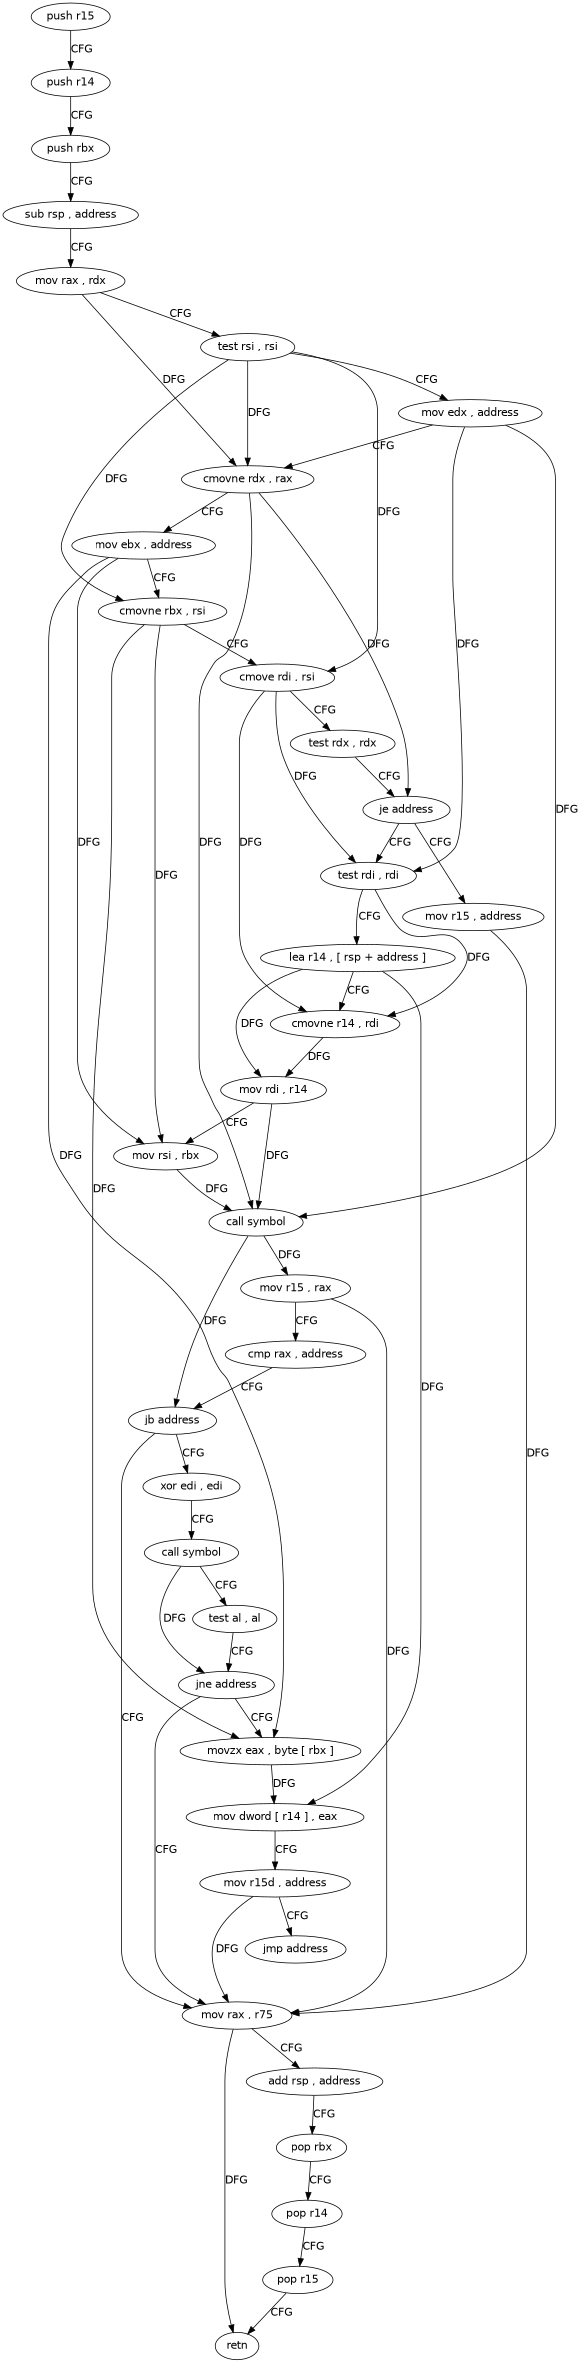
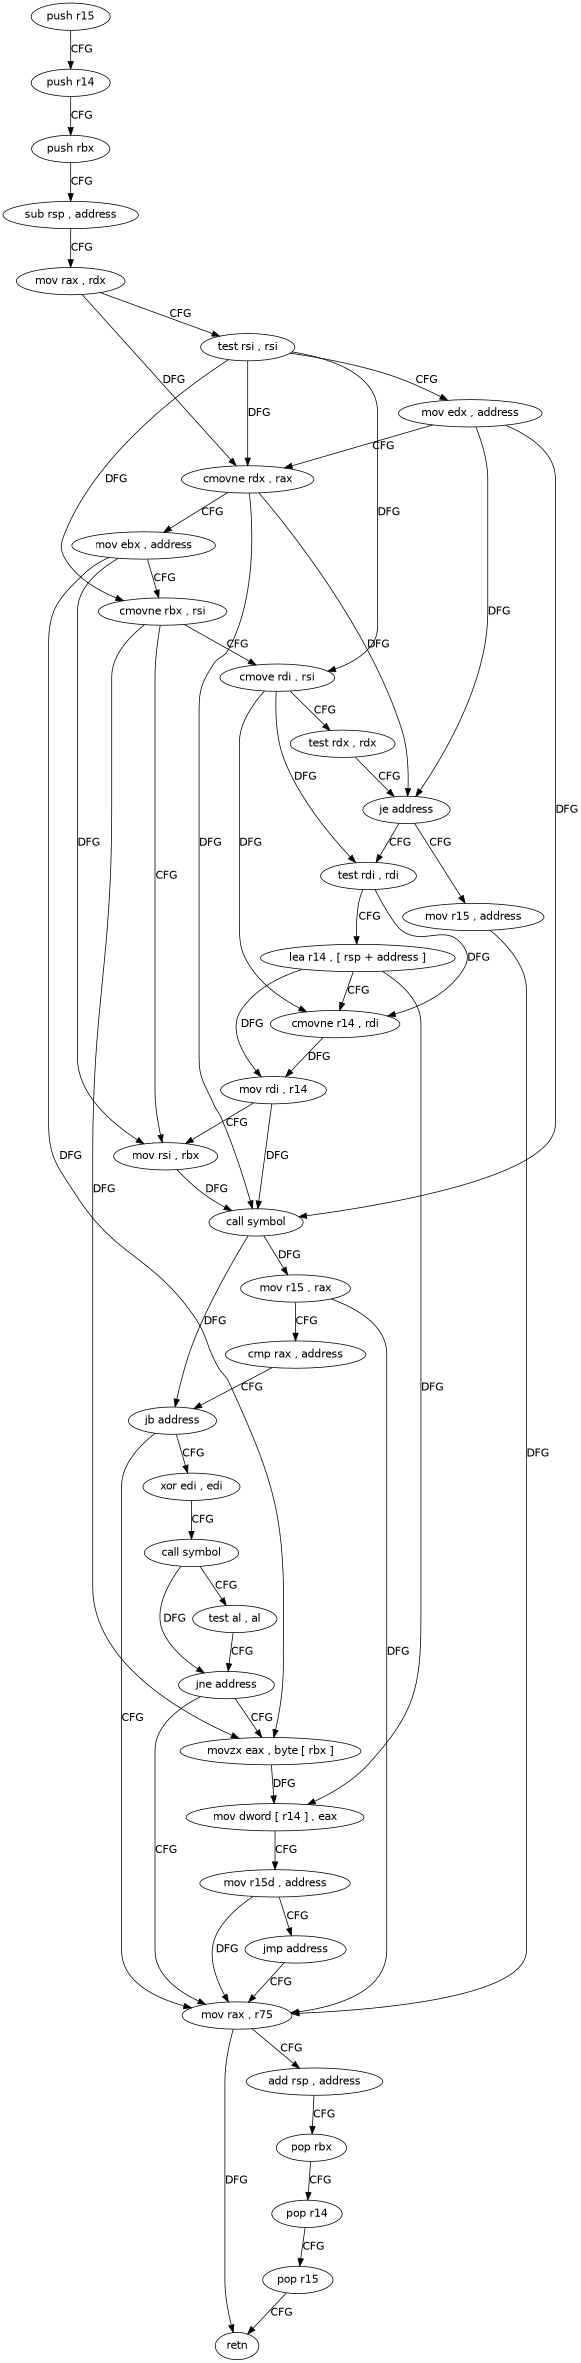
edge "mov edx , address" -> "test rdi , rdi": now "mov edx , address" -> "je address"
edge "cmovne rbx , rsi" -> "mov rsi , rbx": label "DFG" -> "CFG"
edge "jmp address" -> "mov rax , r75": added, label "CFG"
